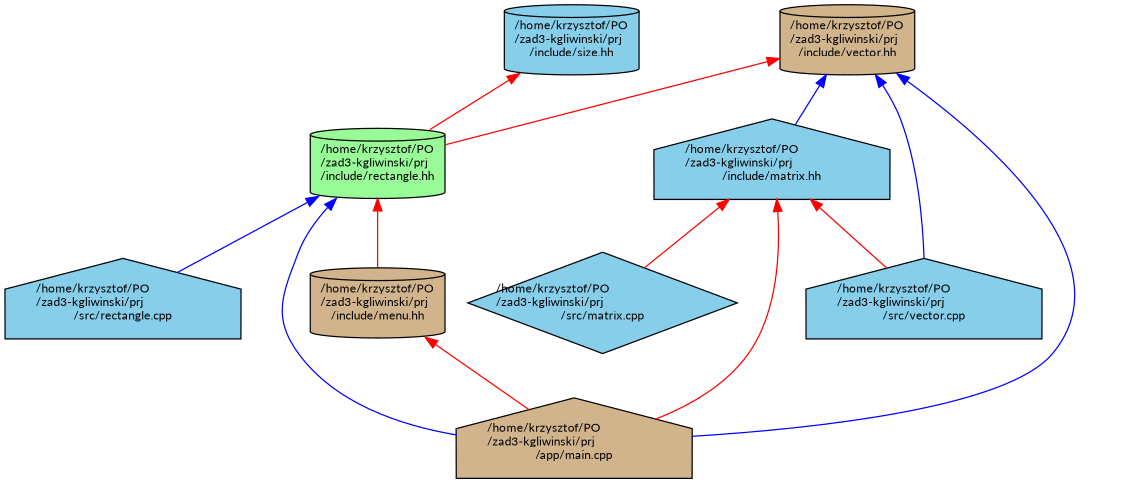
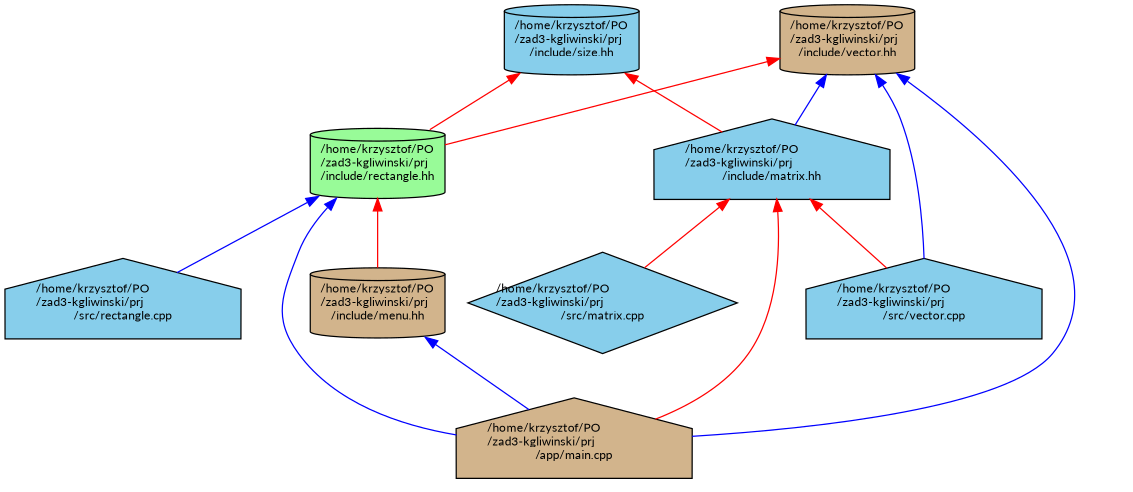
edge "/home/krzysztof/PO /zad3-kgliwinski/prj /include/matrix.hh" -> "/home/krzysztof/PO /zad3-kgliwinski/prj /include/size.hh": added
edge "/home/krzysztof/PO /zad3-kgliwinski/prj /app/main.cpp" -> "/home/krzysztof/PO /zad3-kgliwinski/prj /include/menu.hh": color red -> blue
